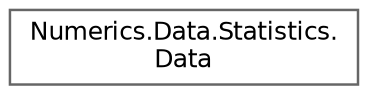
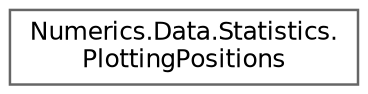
node "Numerics.Data.Statistics. Data": label "Numerics.Data.Statistics. Data" -> "Numerics.Data.Statistics. PlottingPositions"
